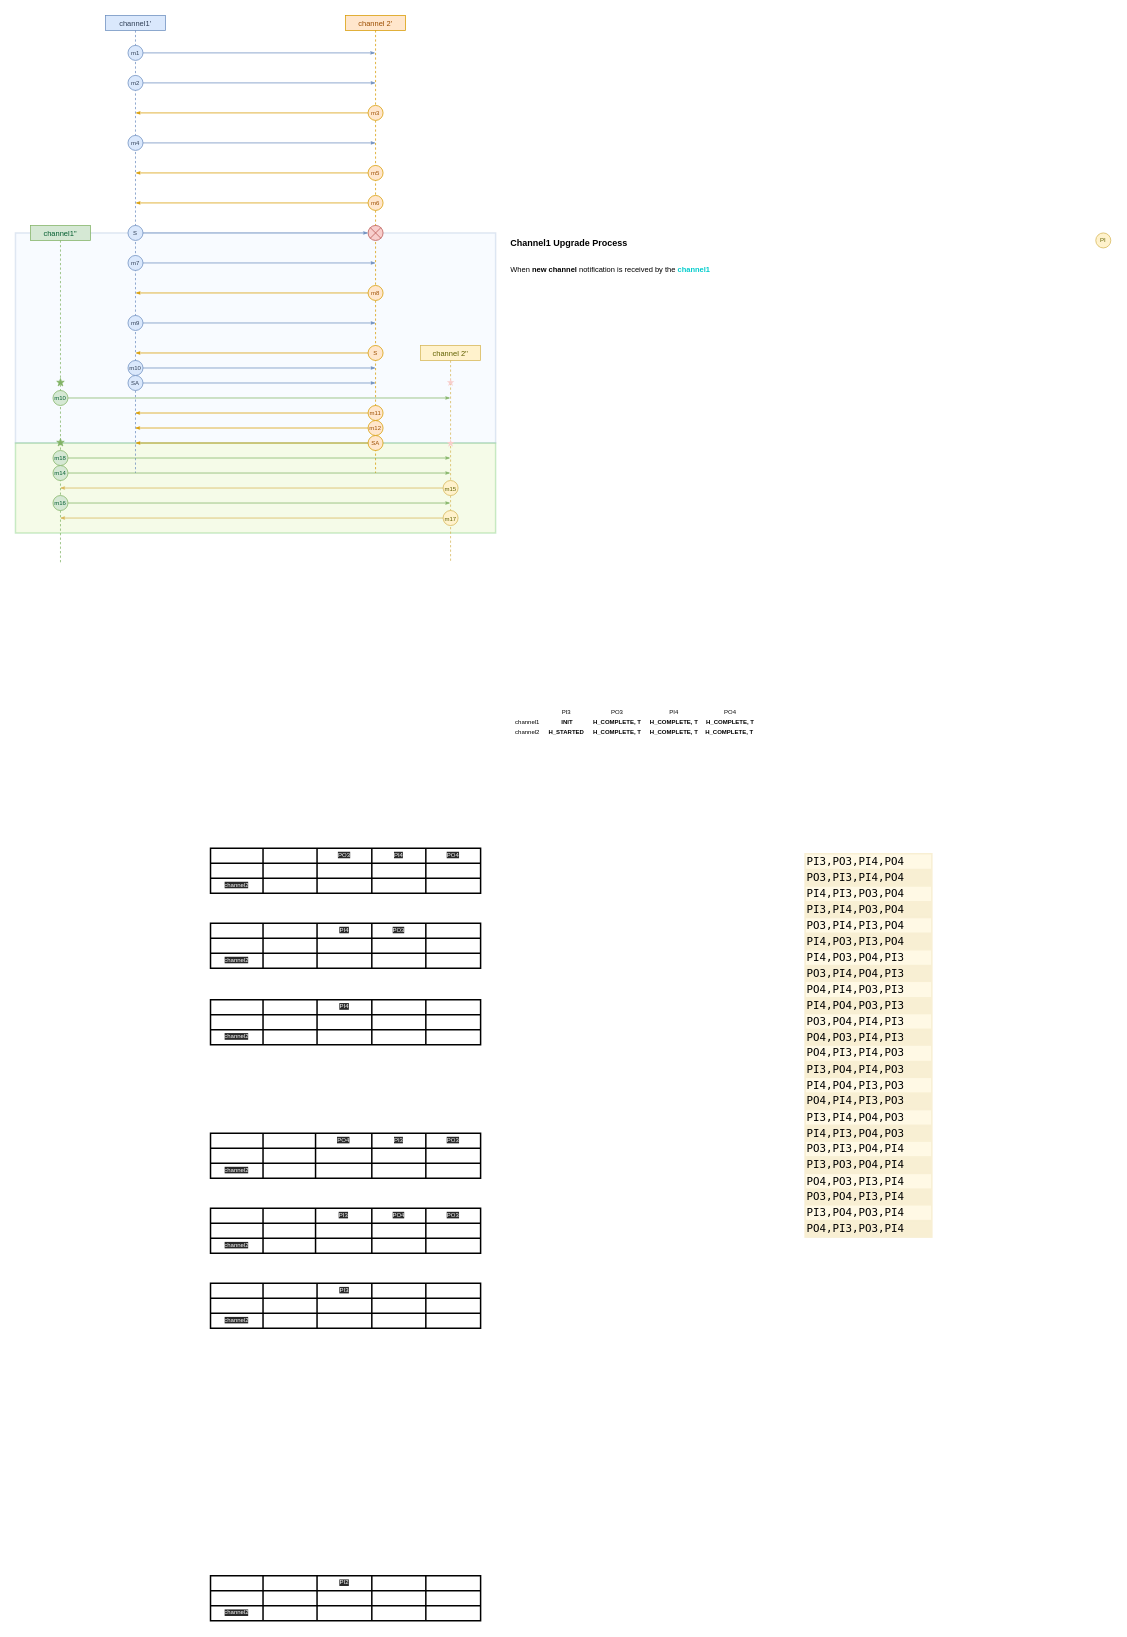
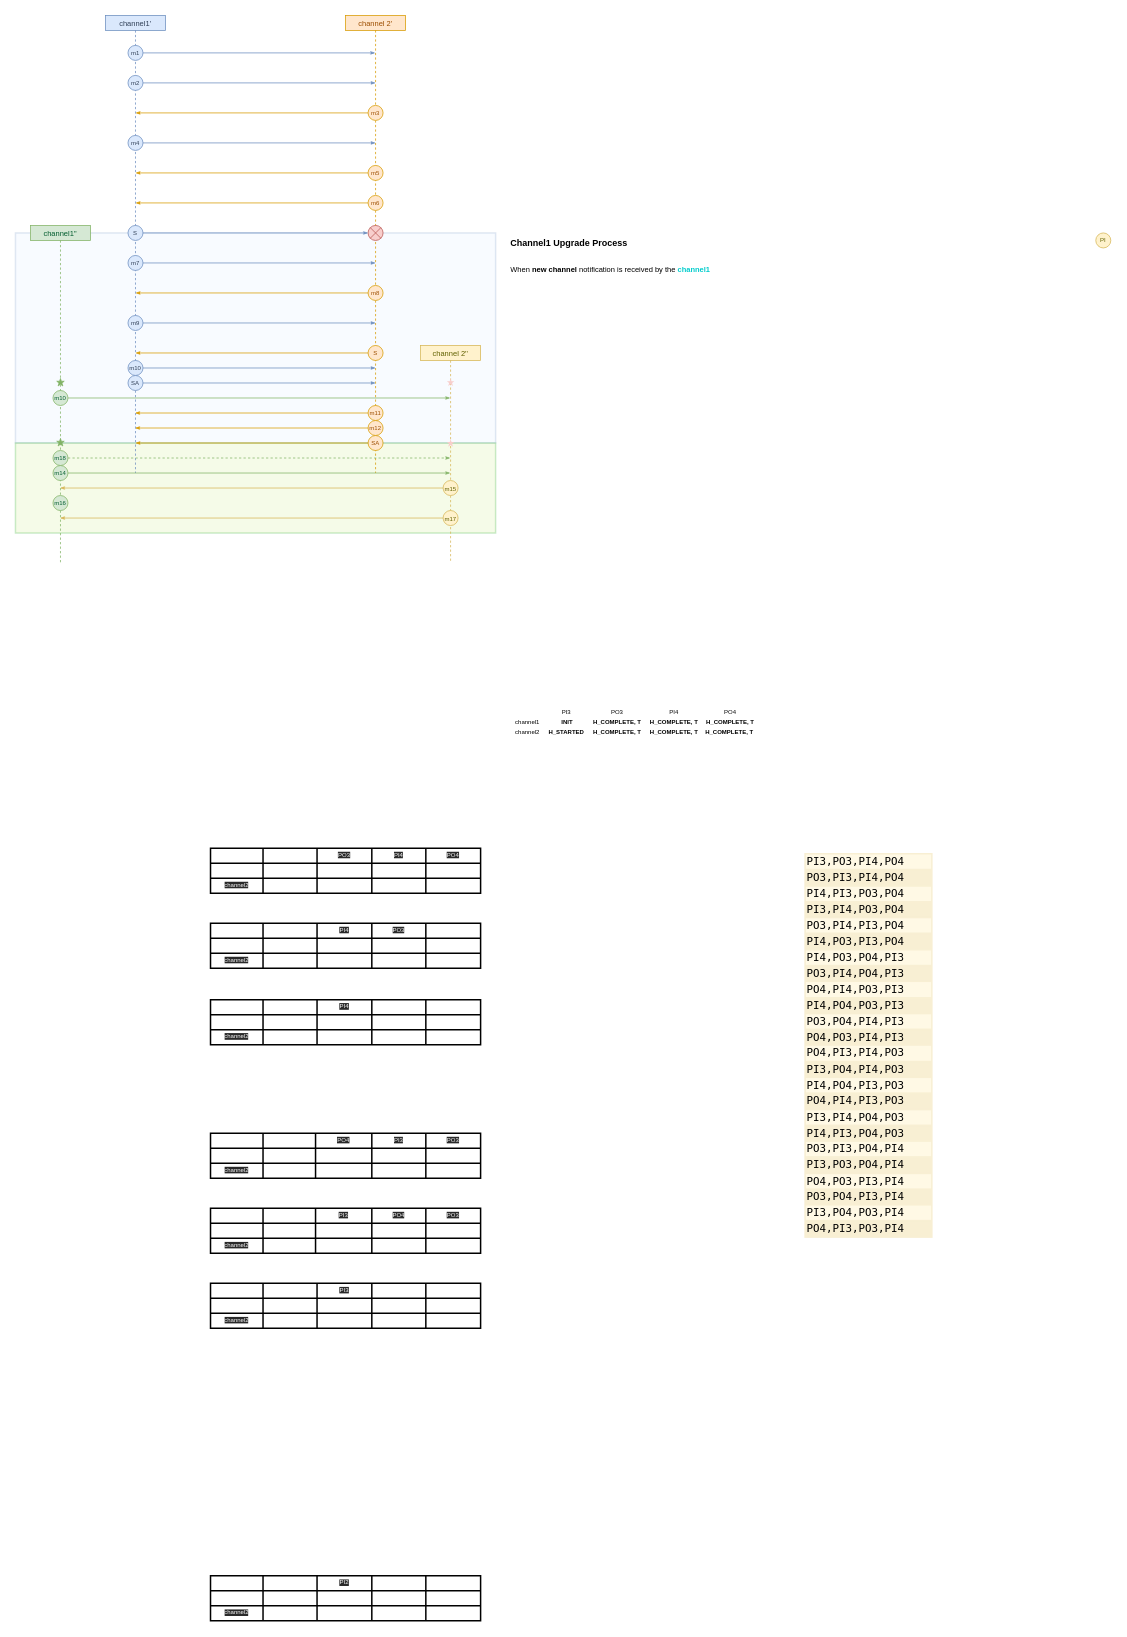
edge "m18" -> "channel 2''": style solid -> dashed
edge "m16" -> "channel 2''": removed
